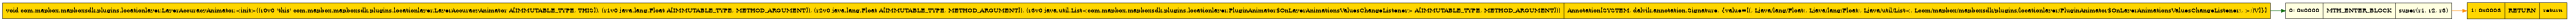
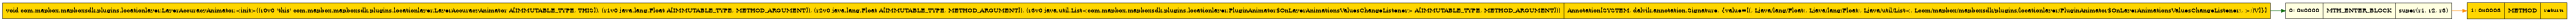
node "1: 0x0003": text "RETURN" -> "METHOD"
